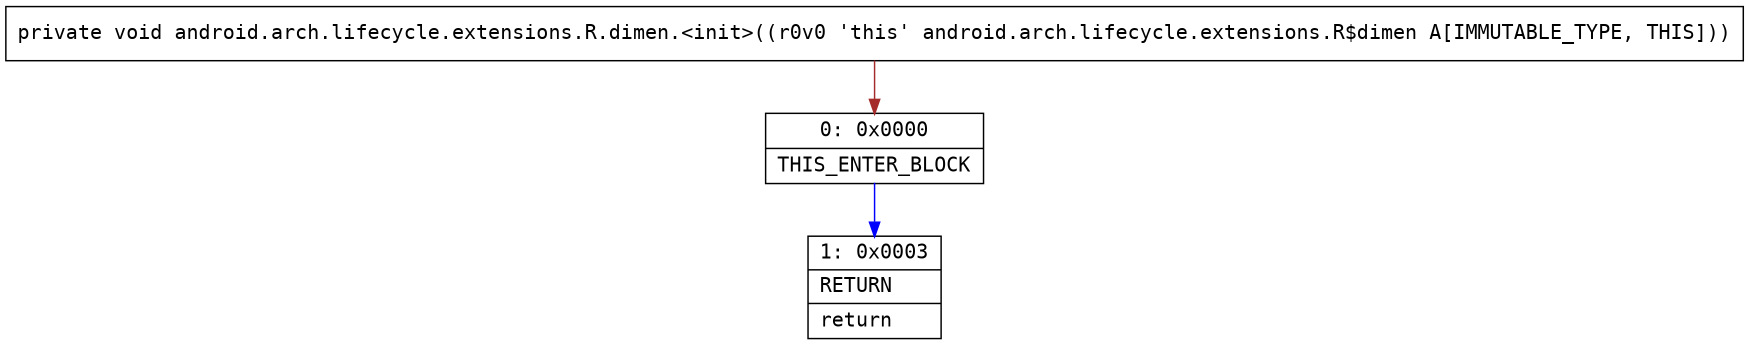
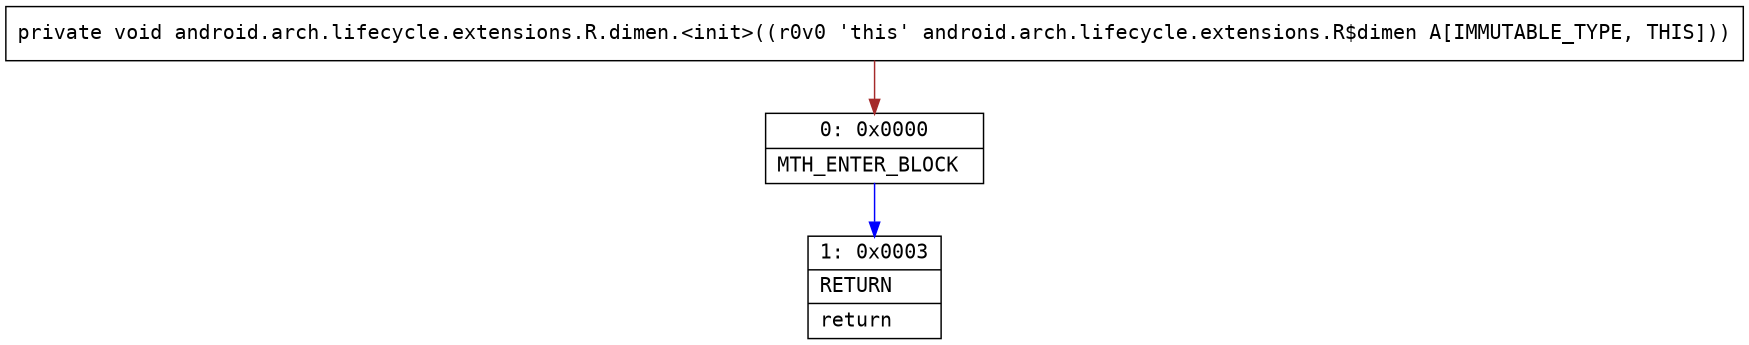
node "0: 0x0000": text "THIS_ENTER_BLOCK" -> "MTH_ENTER_BLOCK"
